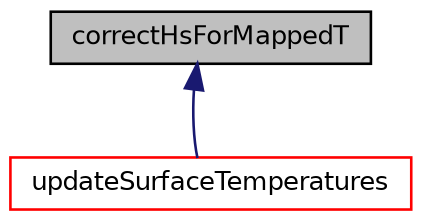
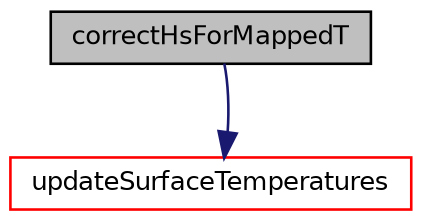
edge "updateSurfaceTemperatures" -> "correctHsForMappedT": reversed
